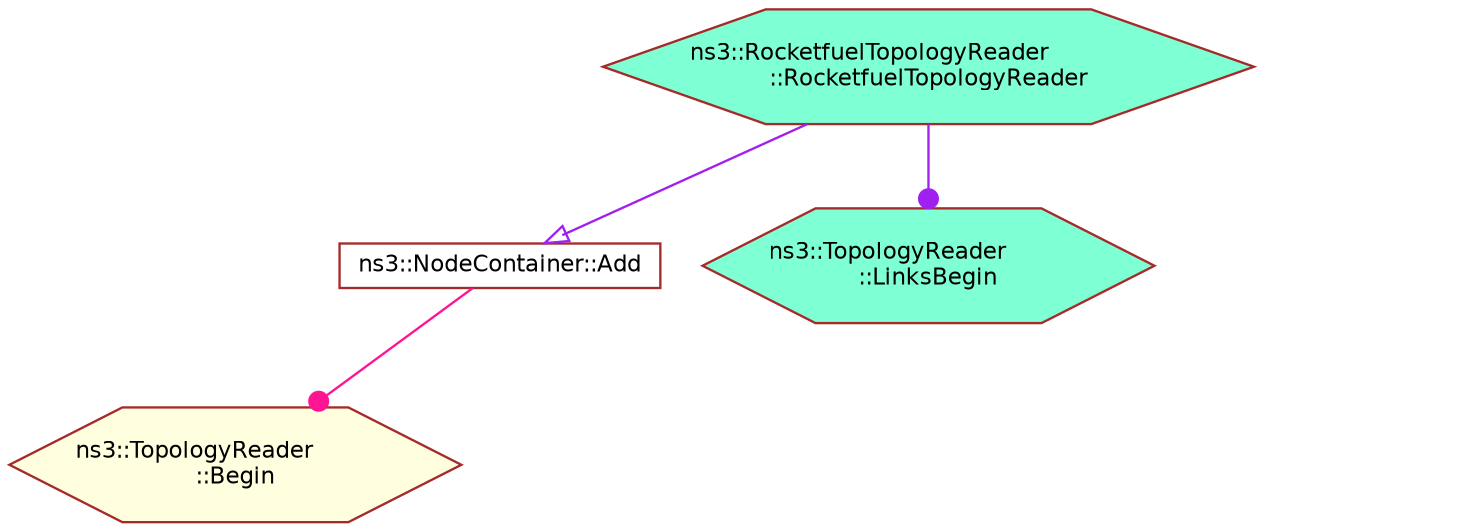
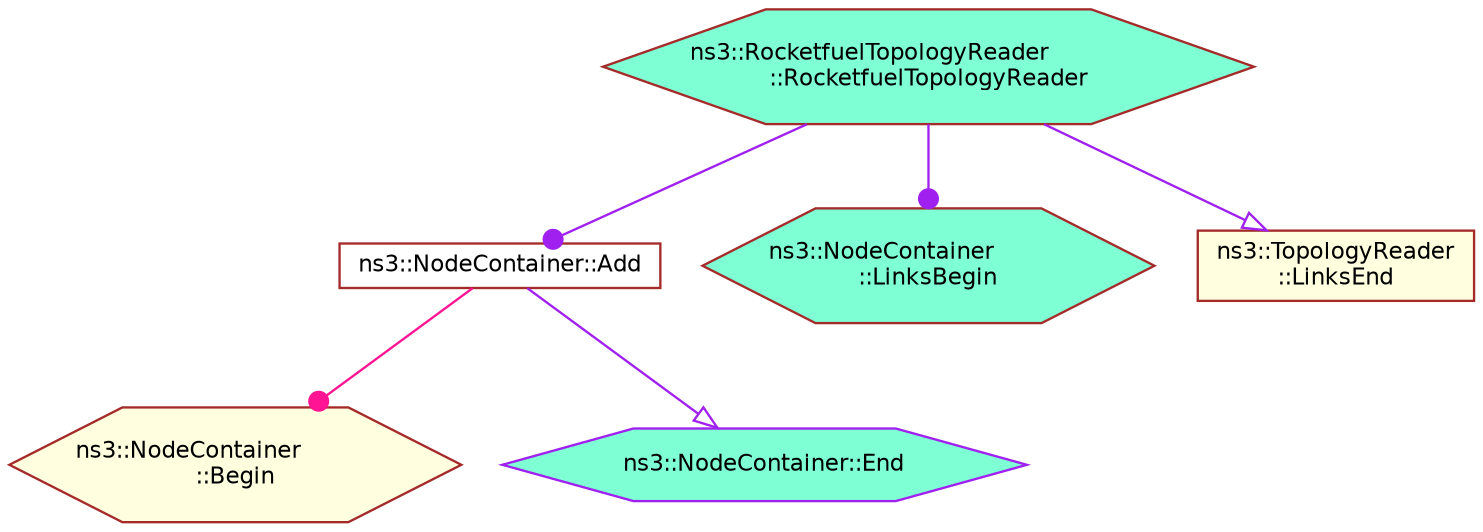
edge "ns3::RocketfuelTopologyReader ::RocketfuelTopologyReader" -> "ns3::NodeContainer::Add": arrowhead onormal -> dot
node "ns3::TopologyReader ::LinksBegin": label "ns3::TopologyReader ::LinksBegin" -> "ns3::NodeContainer ::LinksBegin"
node "ns3::TopologyReader ::LinksEnd": added
node "ns3::TopologyReader ::Begin": label "ns3::TopologyReader ::Begin" -> "ns3::NodeContainer ::Begin"
node "ns3::NodeContainer::End": added
